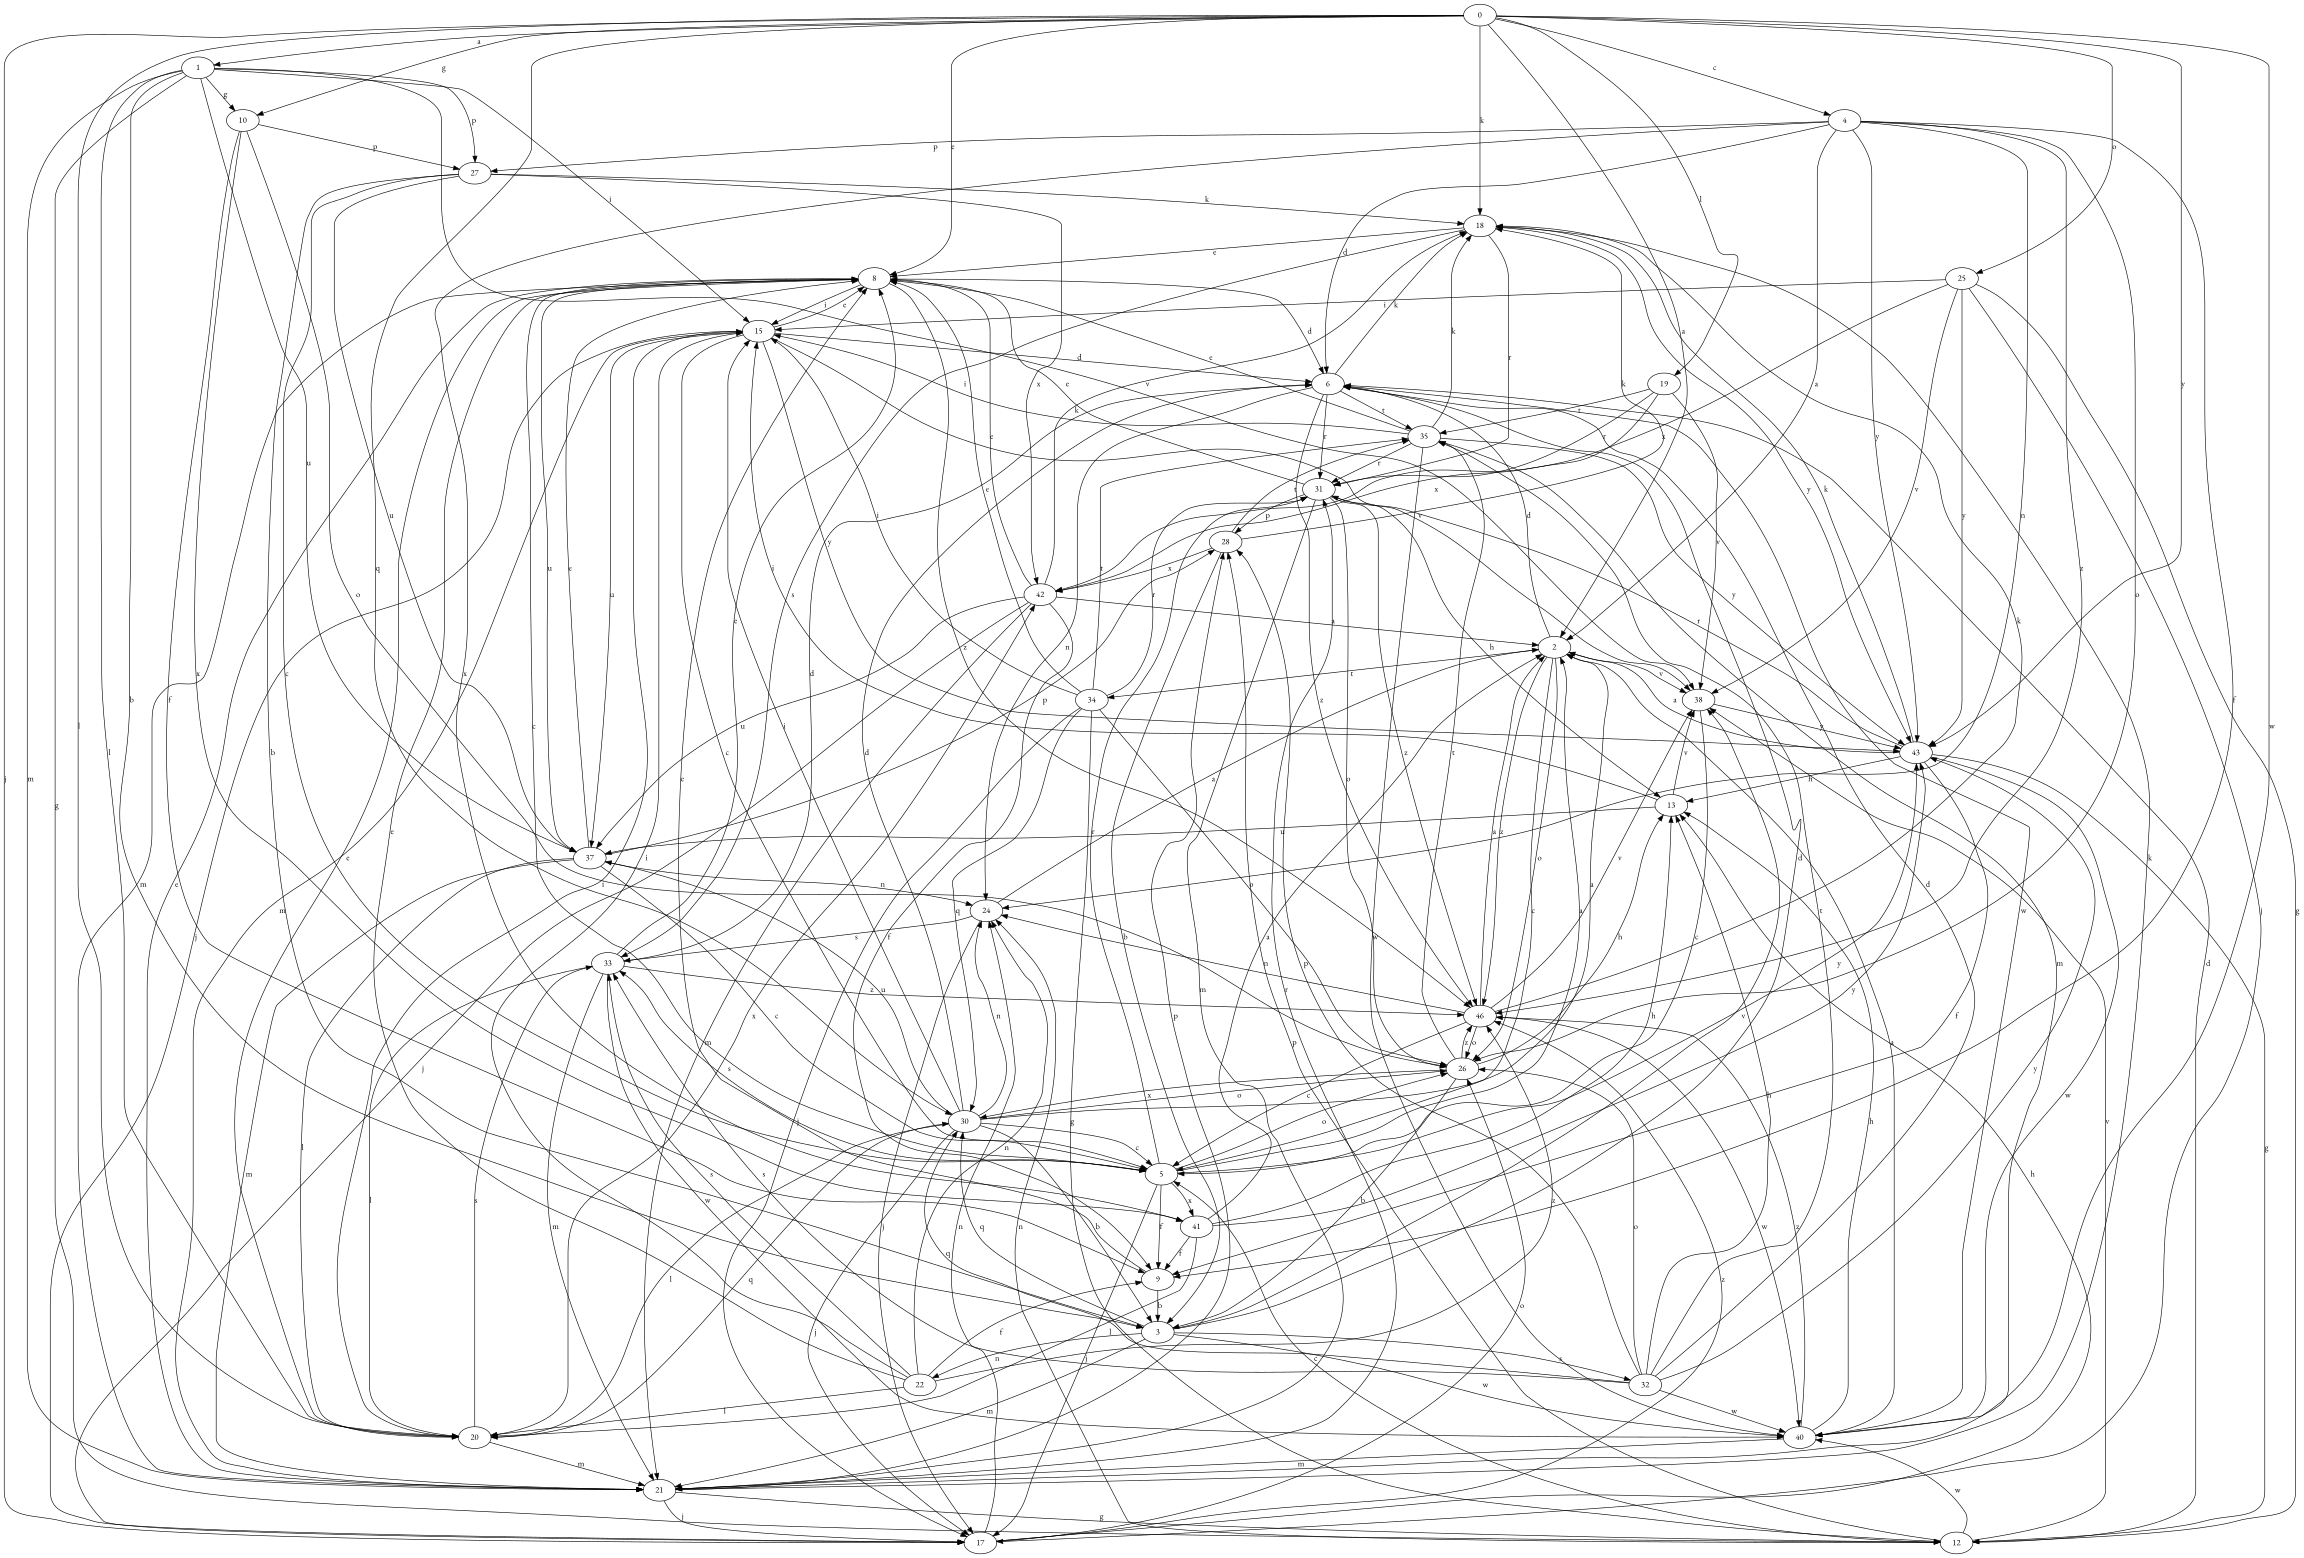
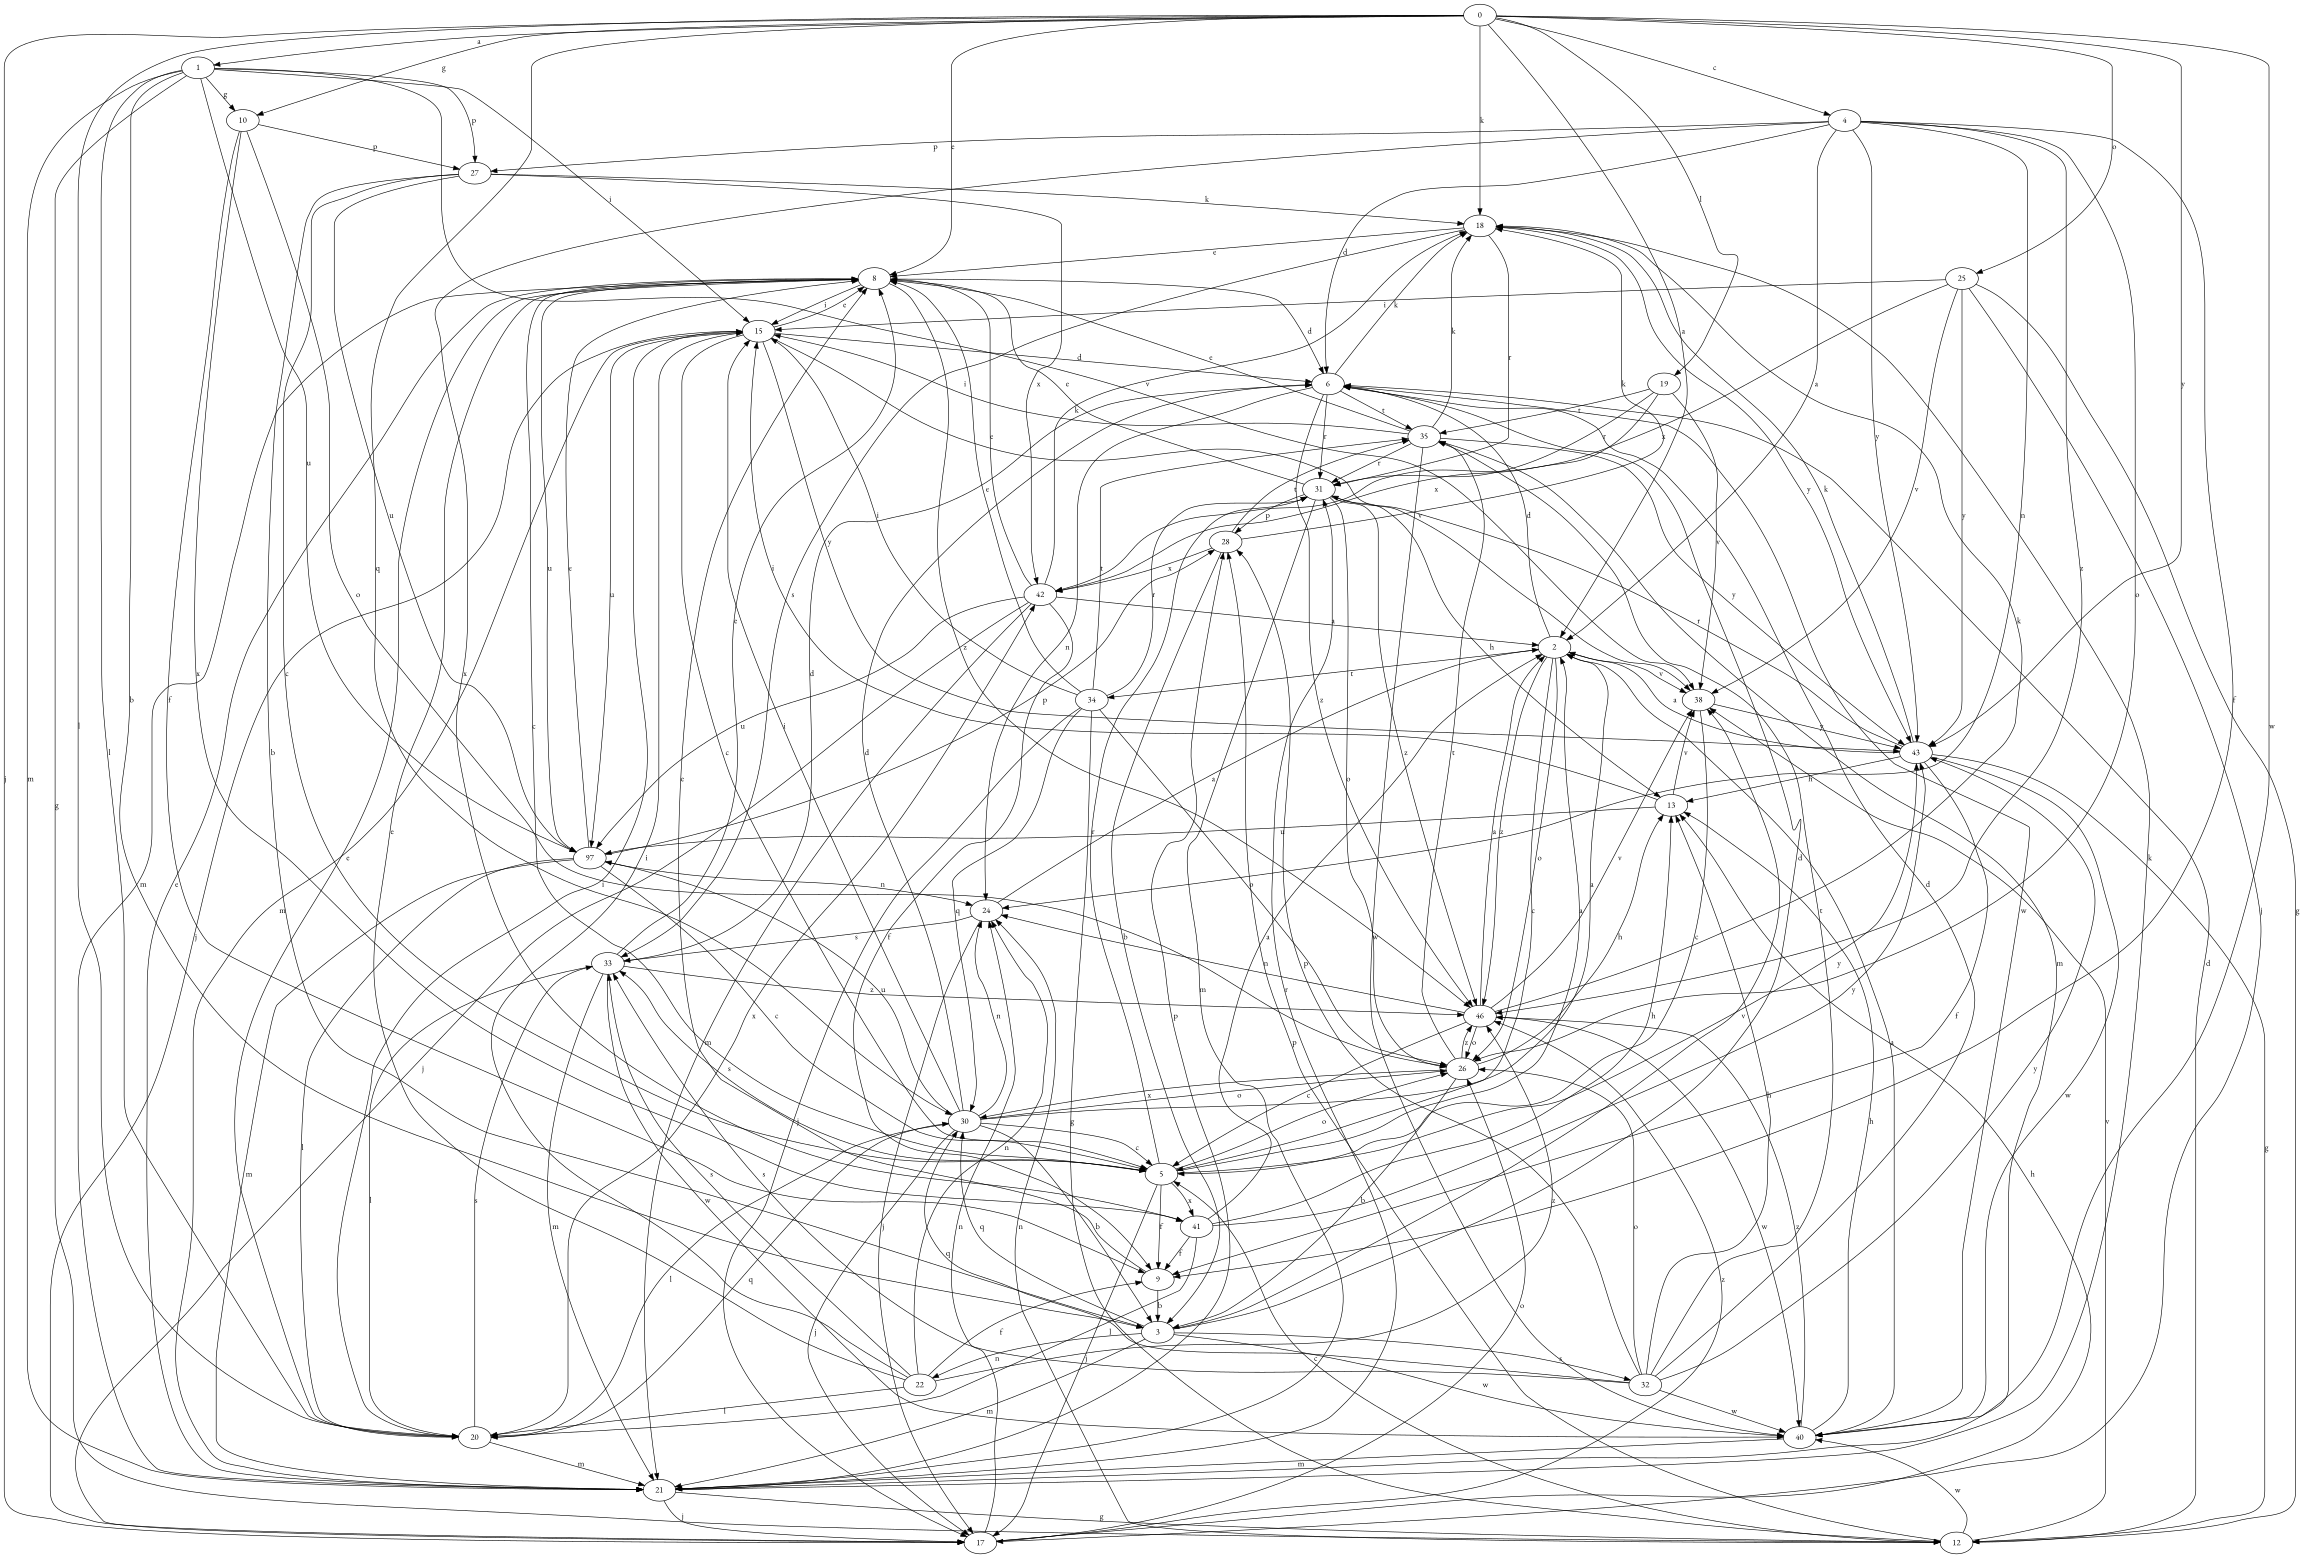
node "37": label "37" -> "97"
